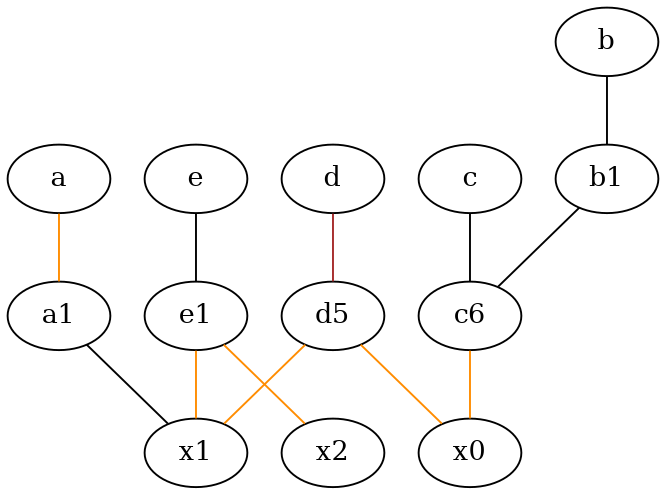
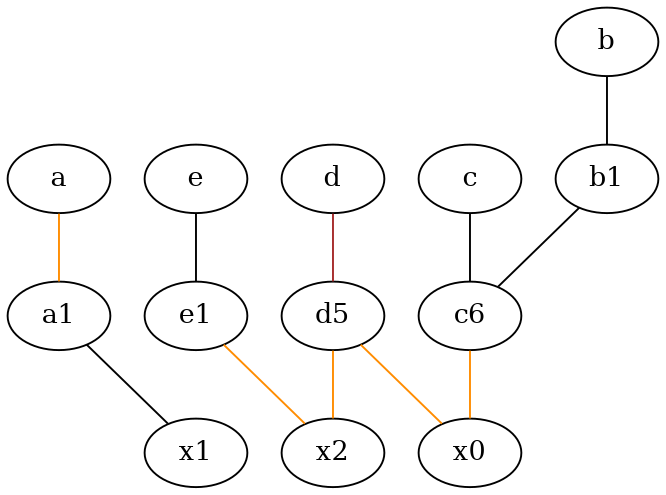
edge "d5" -- "x1": now "d5" -- "x2"
edge "e1" -- "x1": removed
